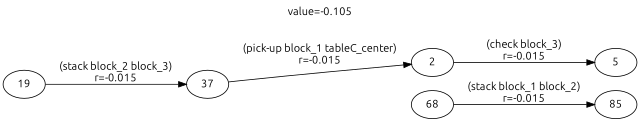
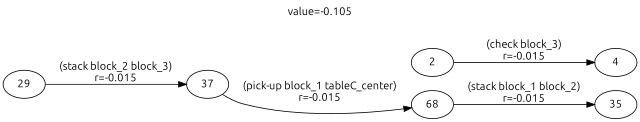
node "5": label "5" -> "4"
edge "37" -> "2": now "37" -> "68"
node "19": label "19" -> "29"
node "85": label "85" -> "35"
